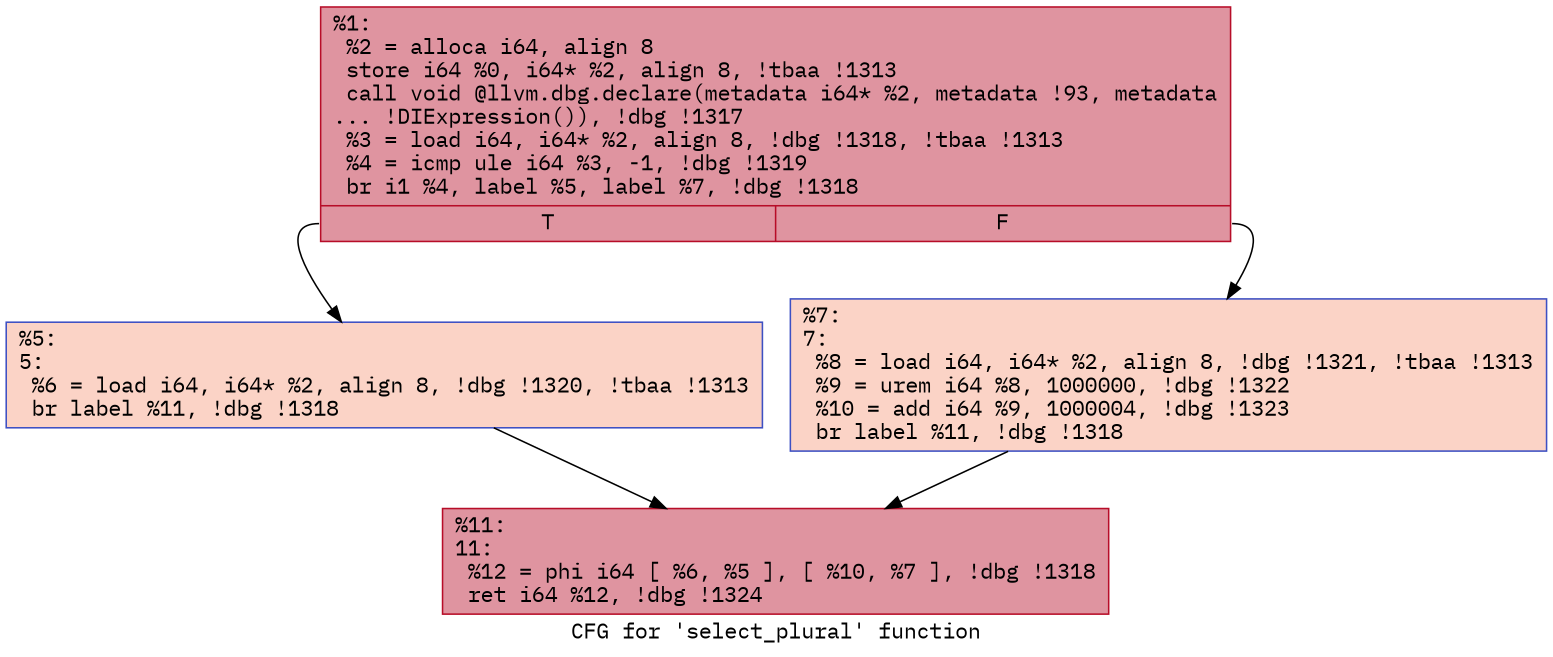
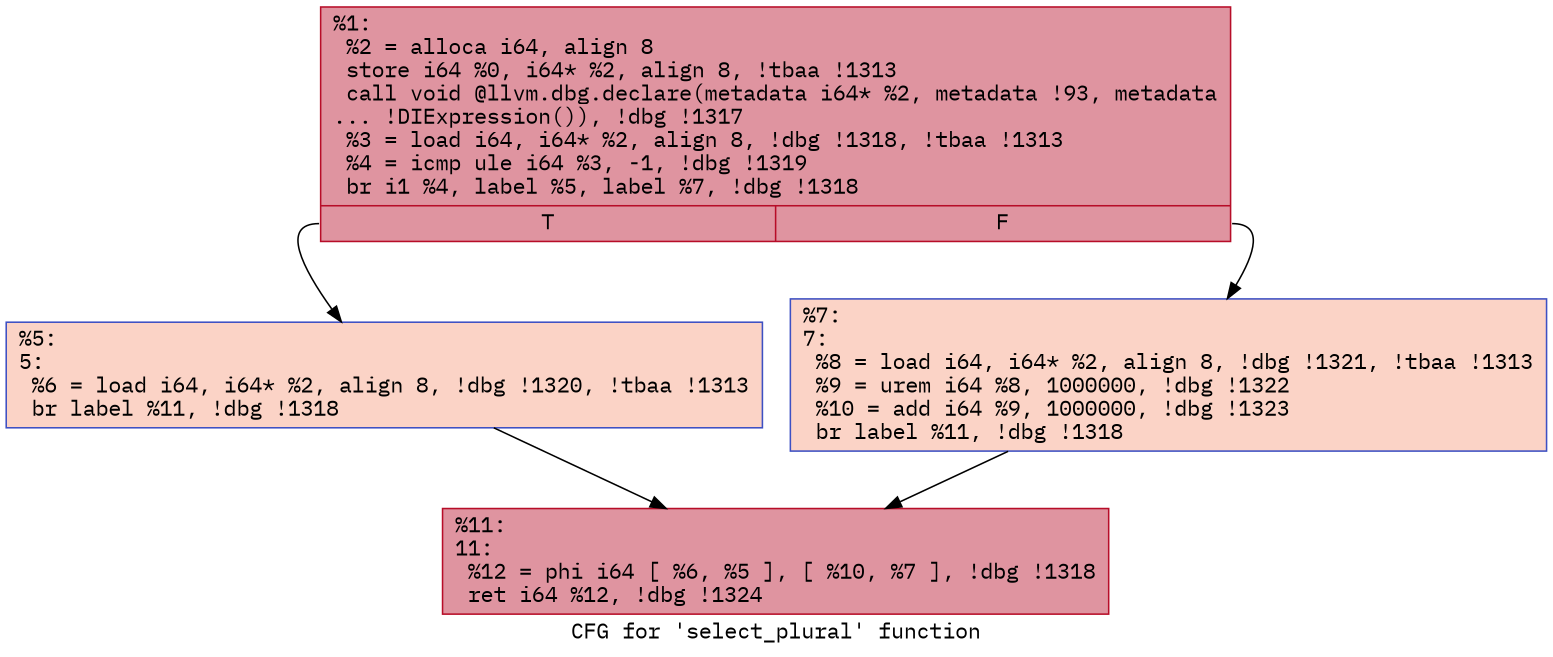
node "%7:": text "%10 = add i64 %9, 1000004, !dbg !1323" -> "%10 = add i64 %9, 1000000, !dbg !1323"
